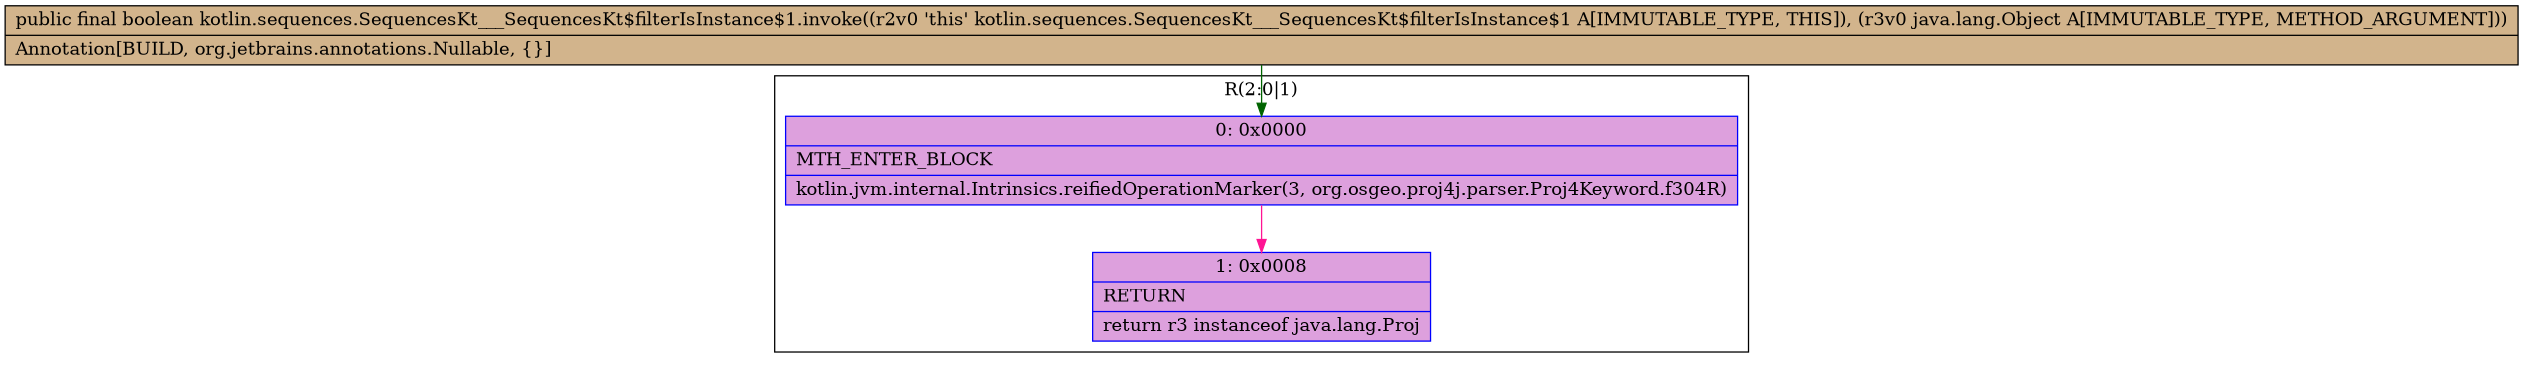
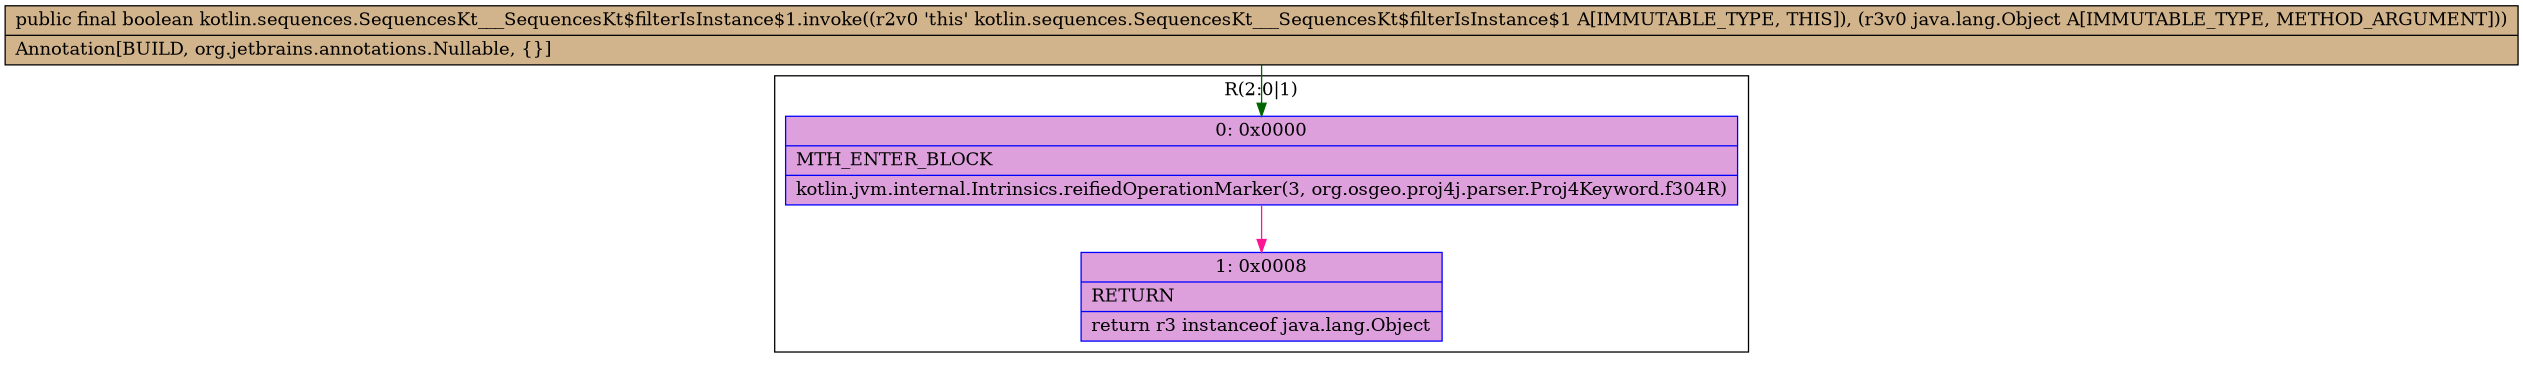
node "1: 0x0008": text "return r3 instanceof java.lang.Proj" -> "return r3 instanceof java.lang.Object"
